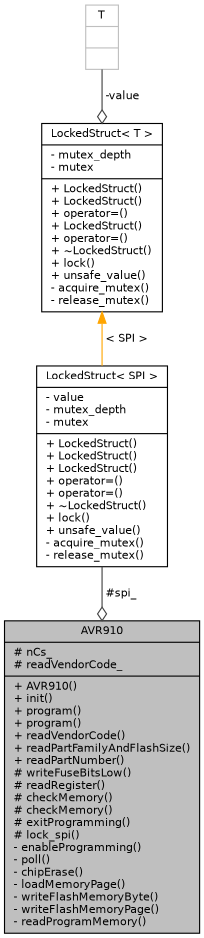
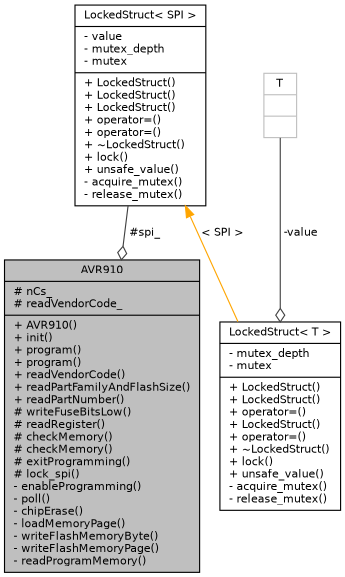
edge "LockedStruct< SPI >" -> "LockedStruct< T >": reversed
